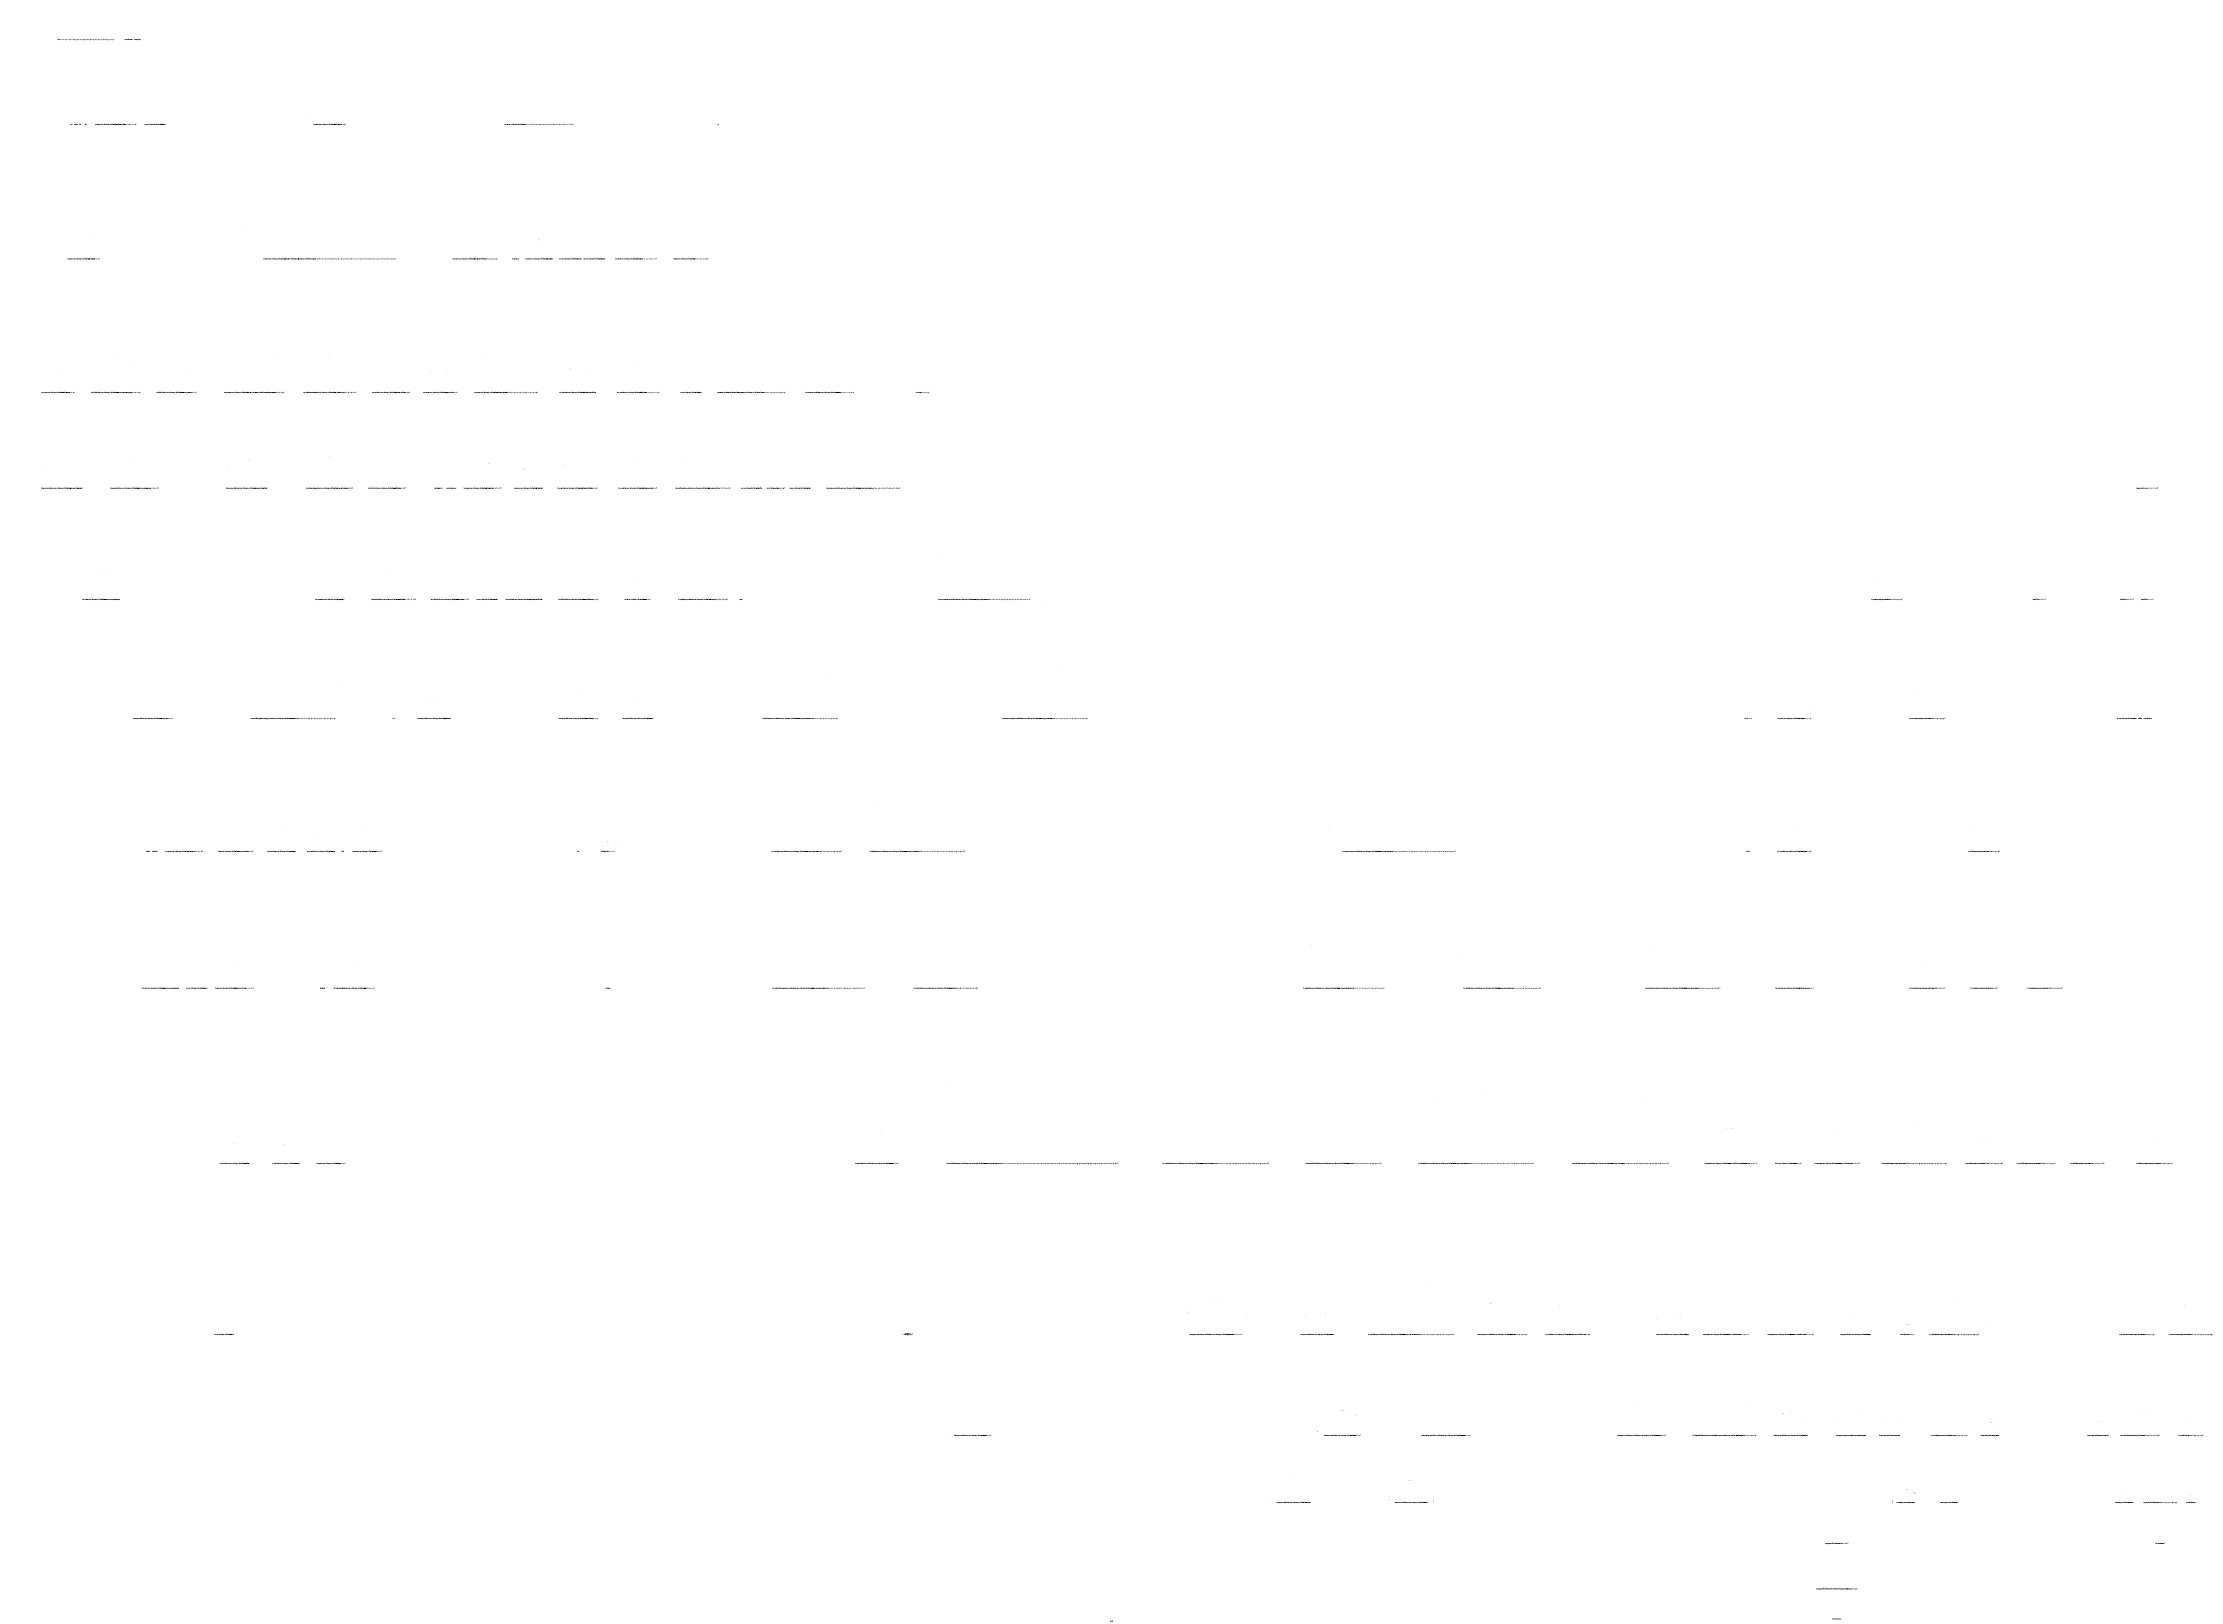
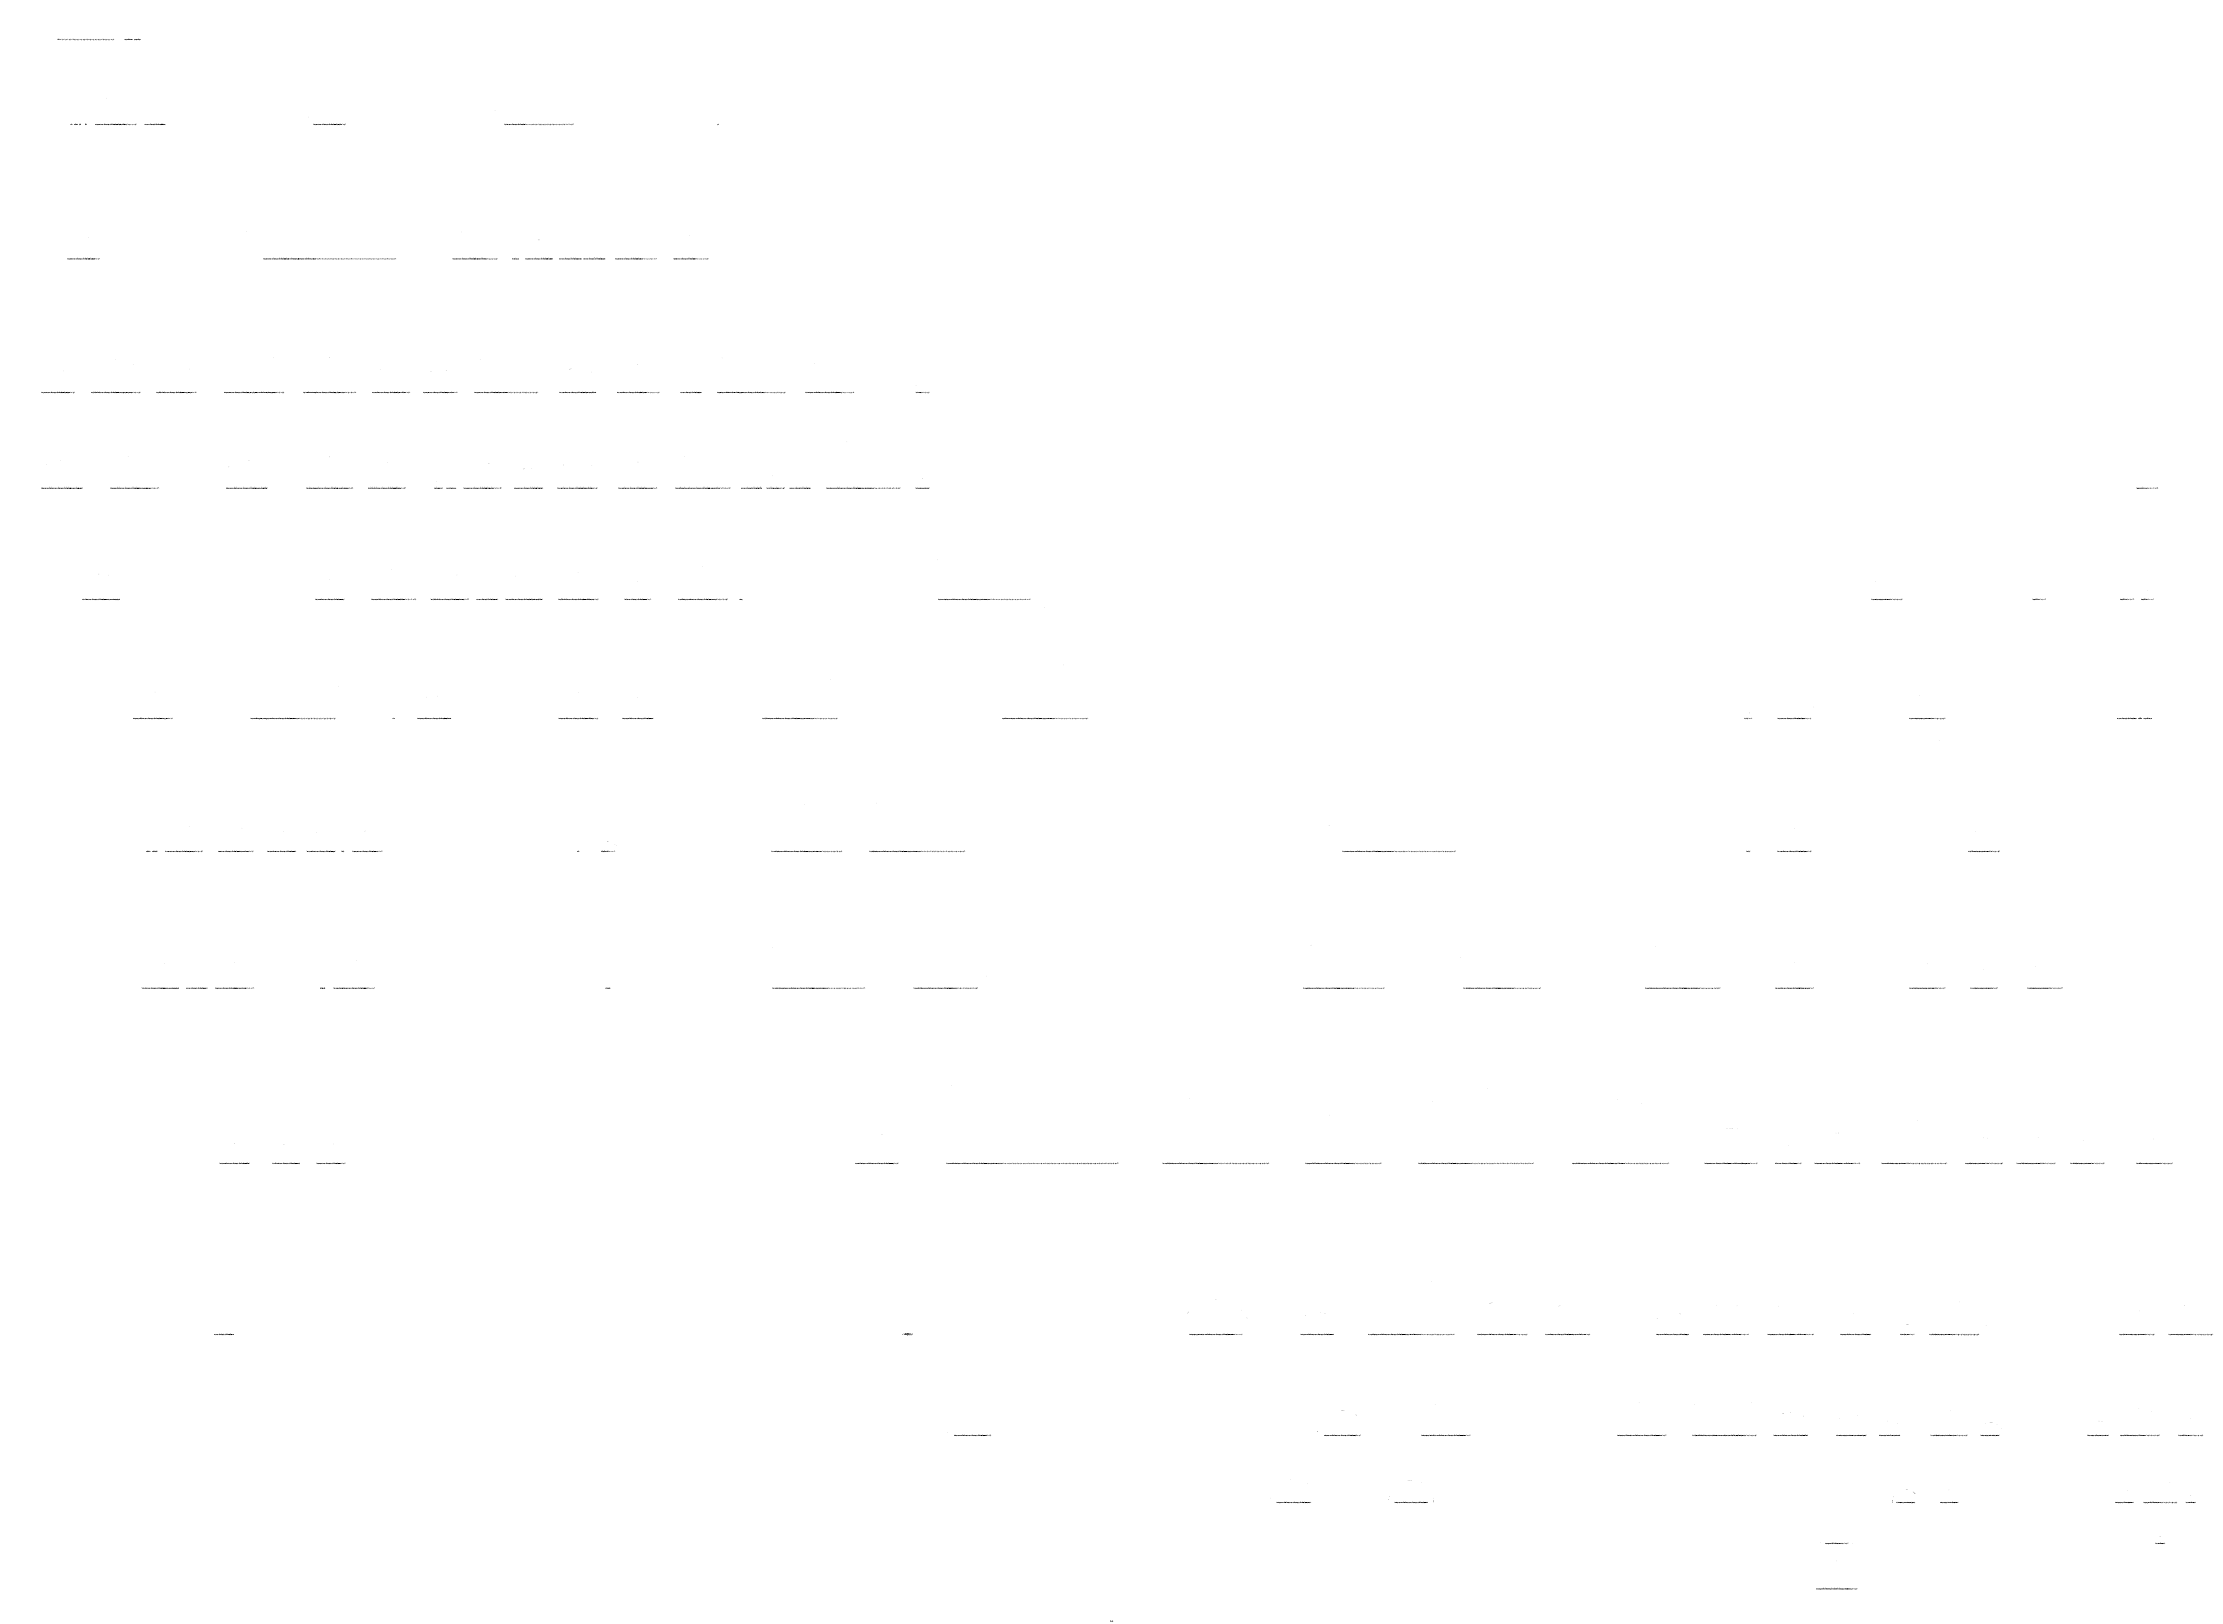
node "{_ZN9__gnu_cxx5__ops16__iter_less_iterEv}": added
node "llvm.memmove.p0i8.p0i8.i64": removed
